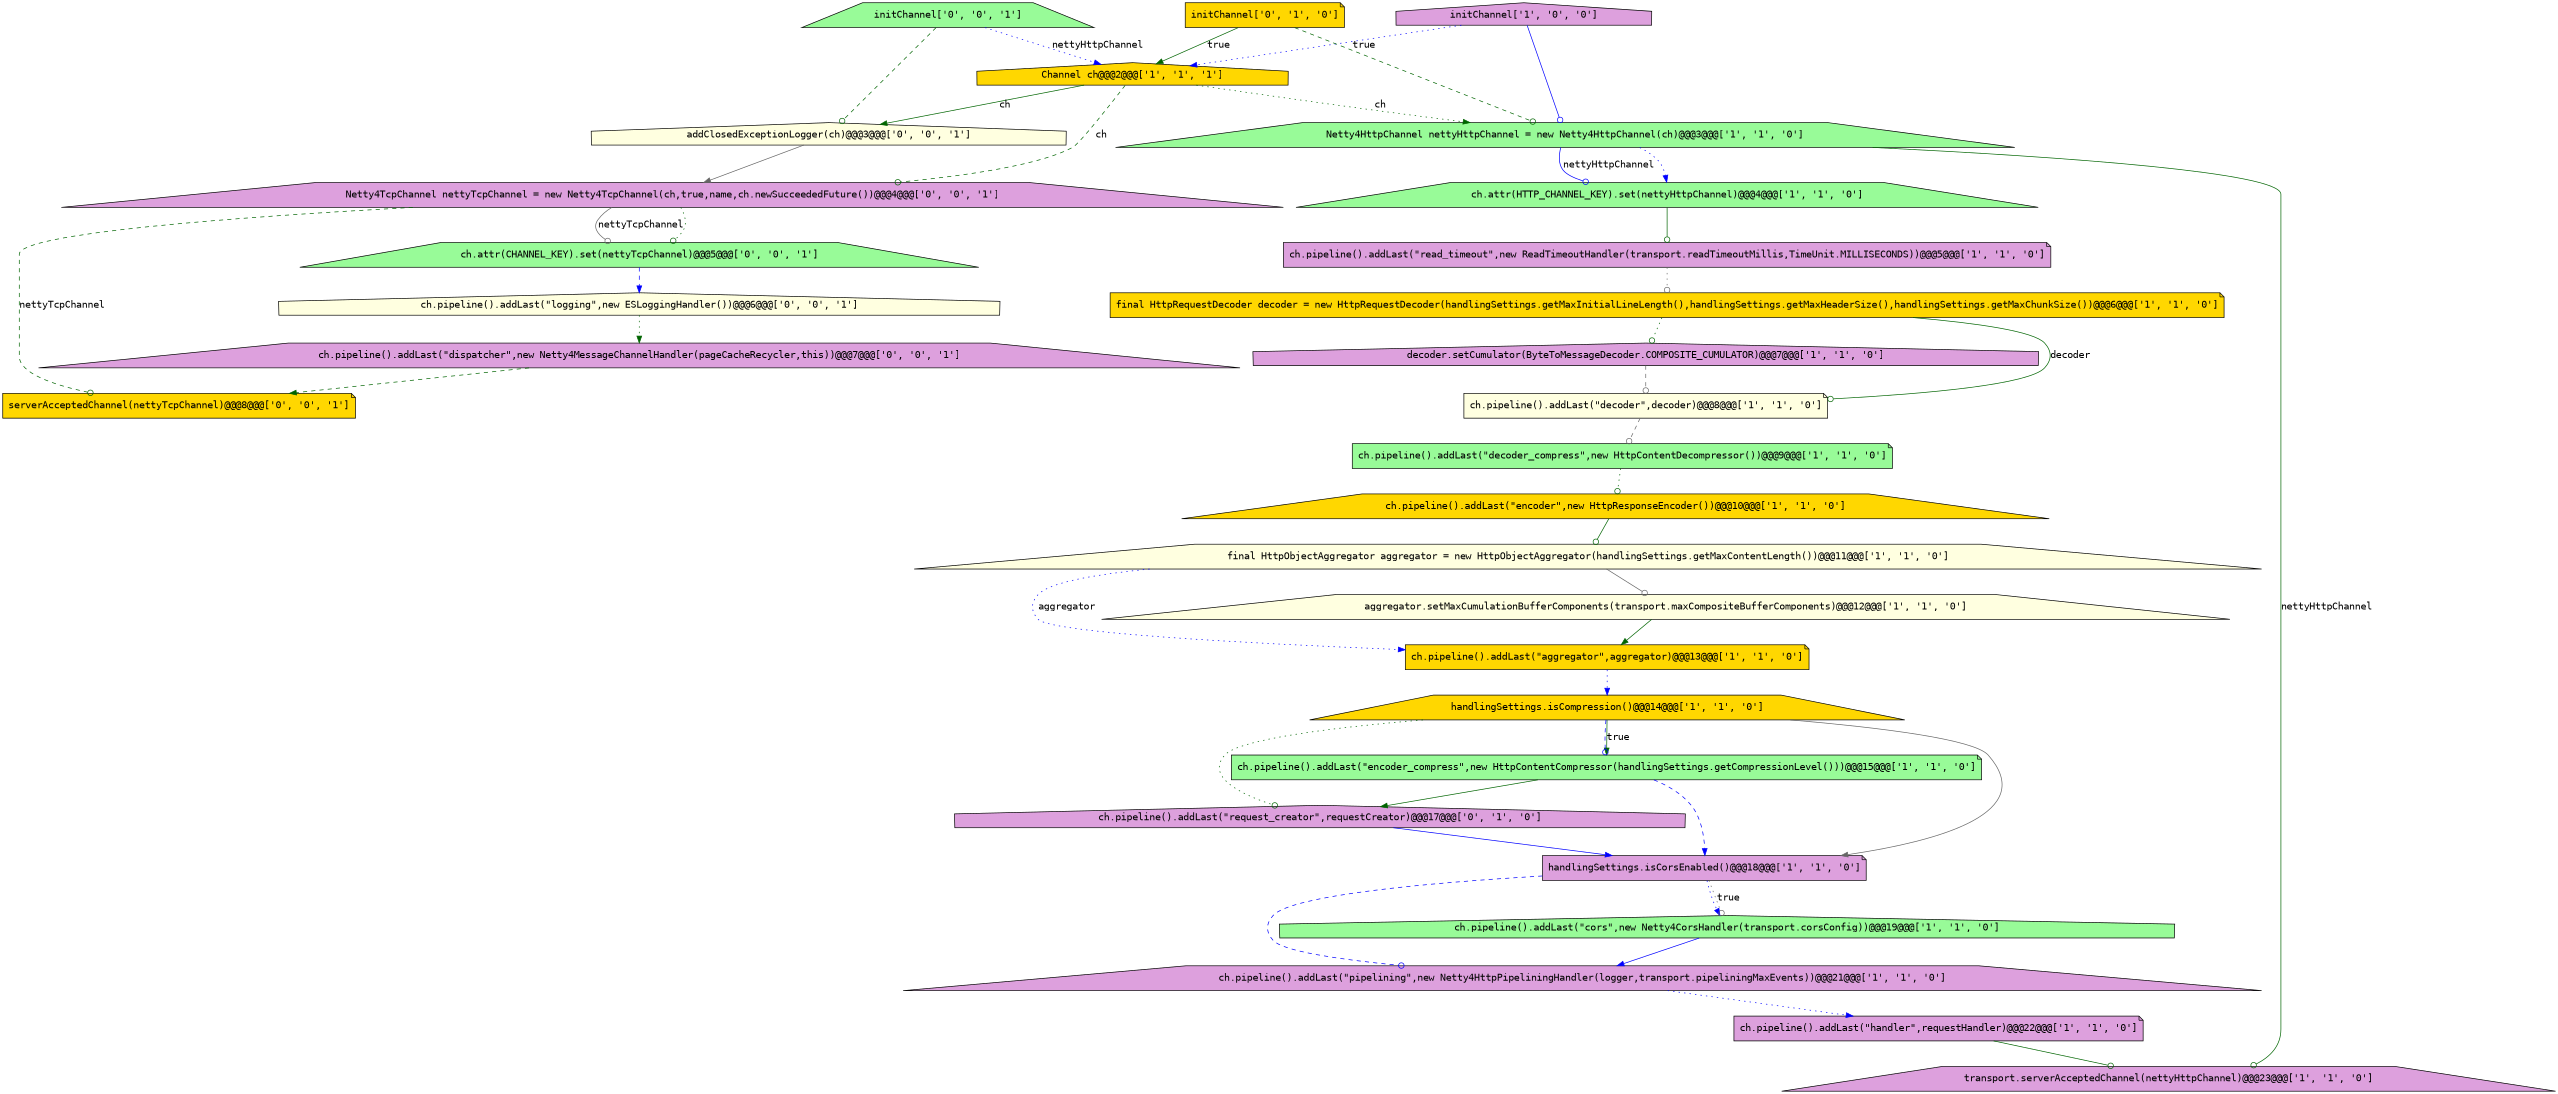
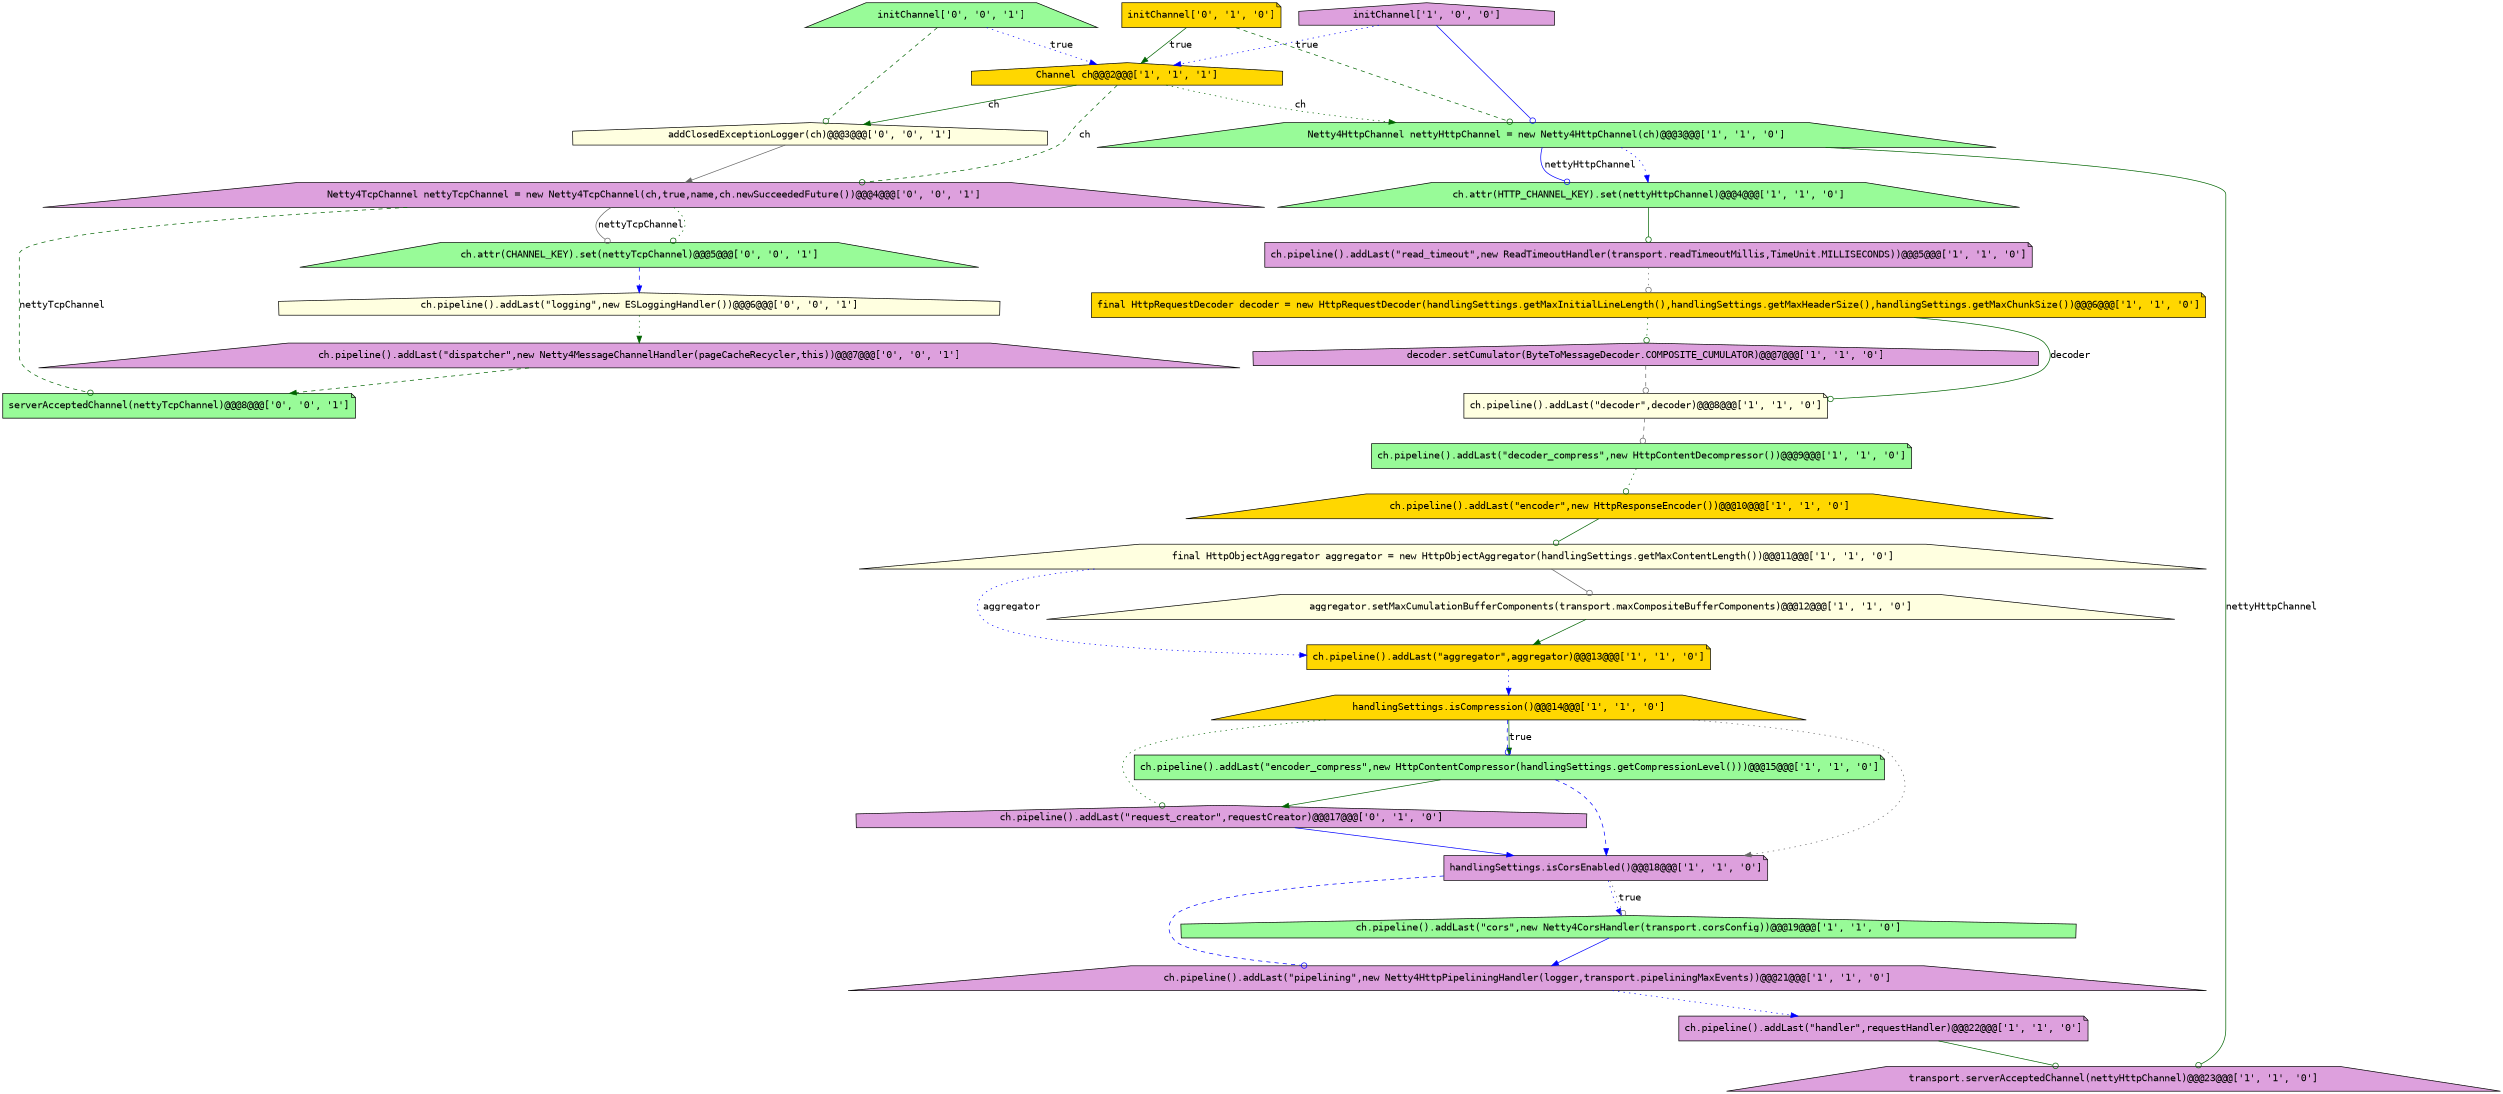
edge "initChannel['0', '0', '1']" -> "Channel ch@@@2@@@['1', '1', '1']": label "nettyHttpChannel" -> "true"
node "serverAcceptedChannel(nettyTcpChannel)@@@8@@@['0', '0', '1']": fillcolor gold -> palegreen
edge "handlingSettings.isCompression()@@@14@@@['1', '1', '0']" -> "handlingSettings.isCorsEnabled()@@@18@@@['1', '1', '0']": style solid -> dotted
